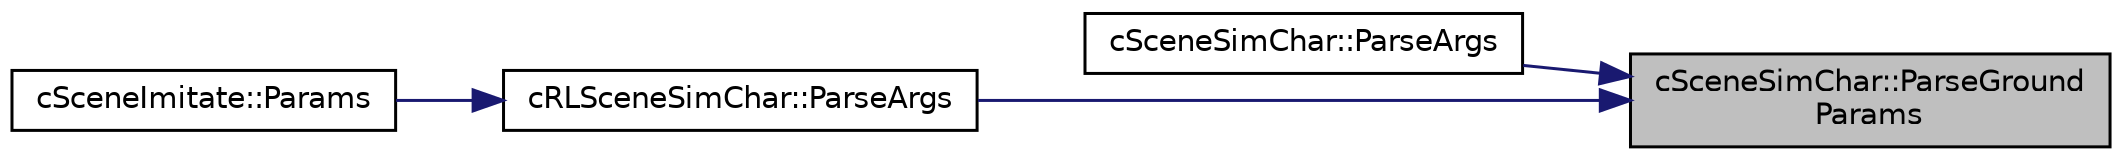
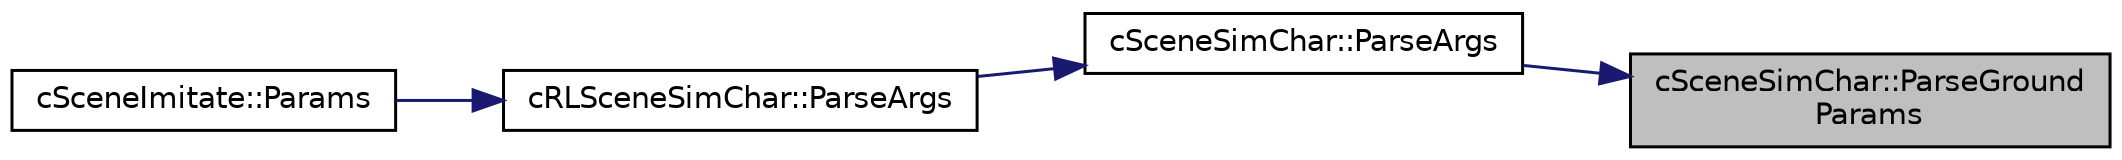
edge "cRLSceneSimChar::ParseArgs" -> "cSceneSimChar::ParseGround Params": now "cRLSceneSimChar::ParseArgs" -> "cSceneSimChar::ParseArgs"
